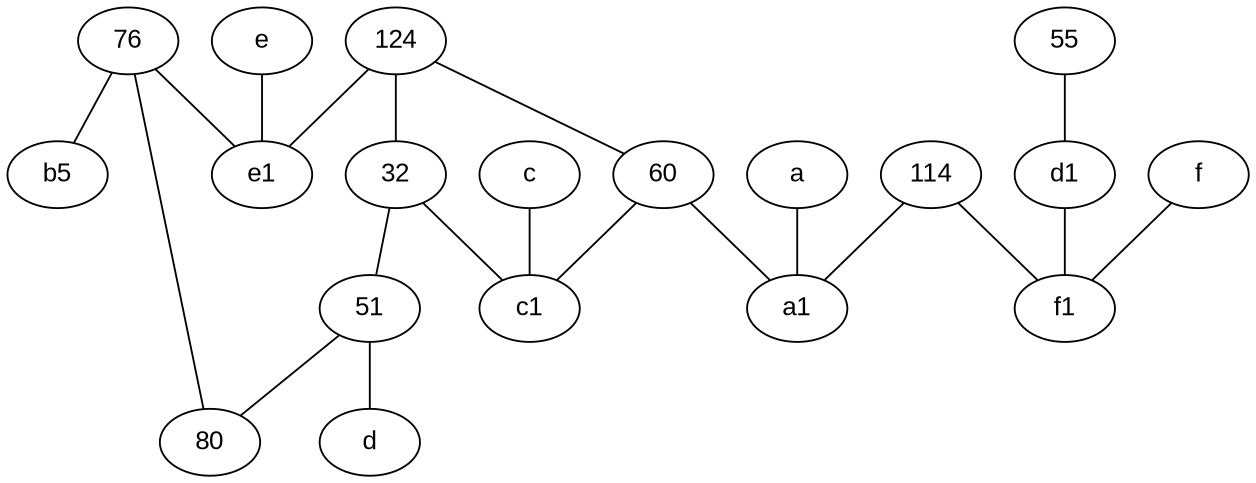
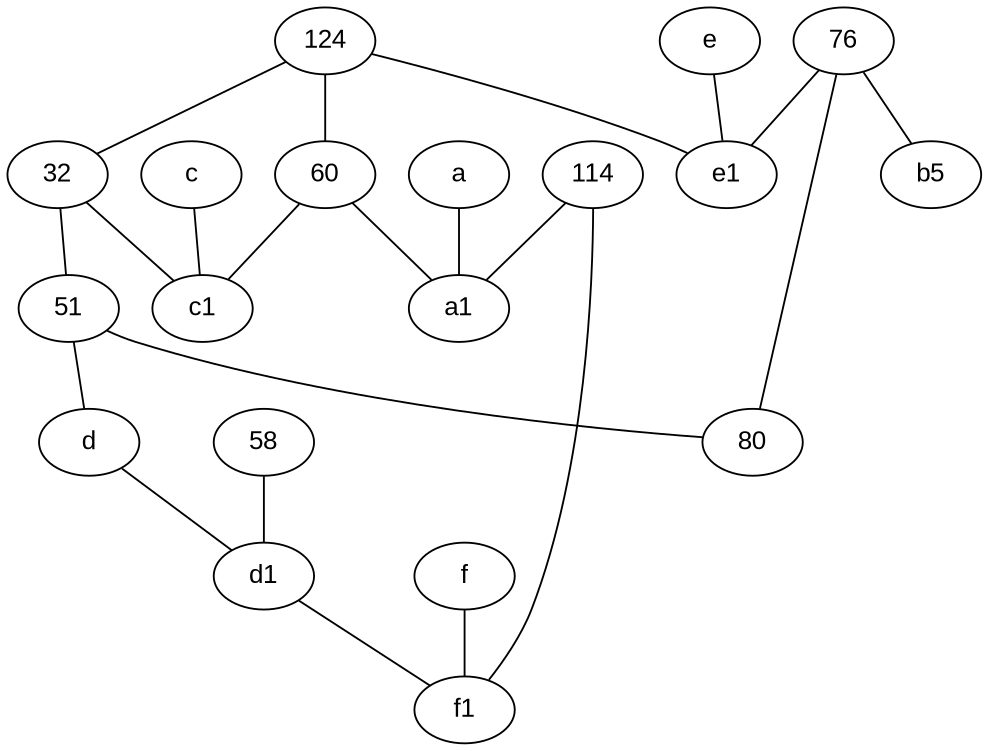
node "55": label "55" -> "58"
edge "d" -- "d1": added
